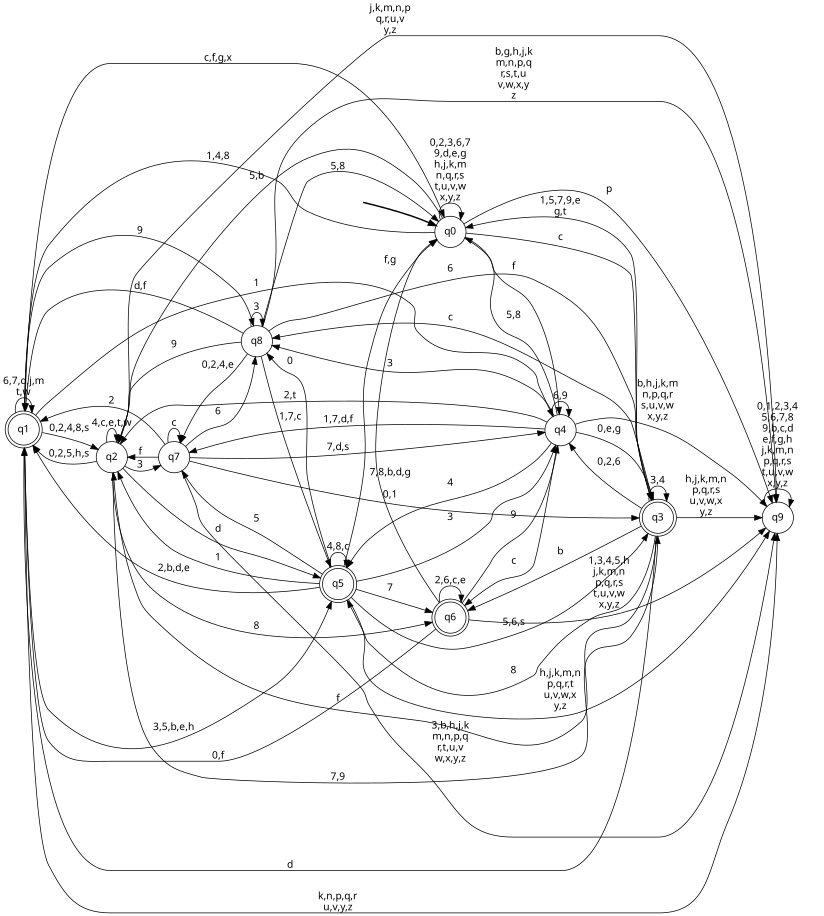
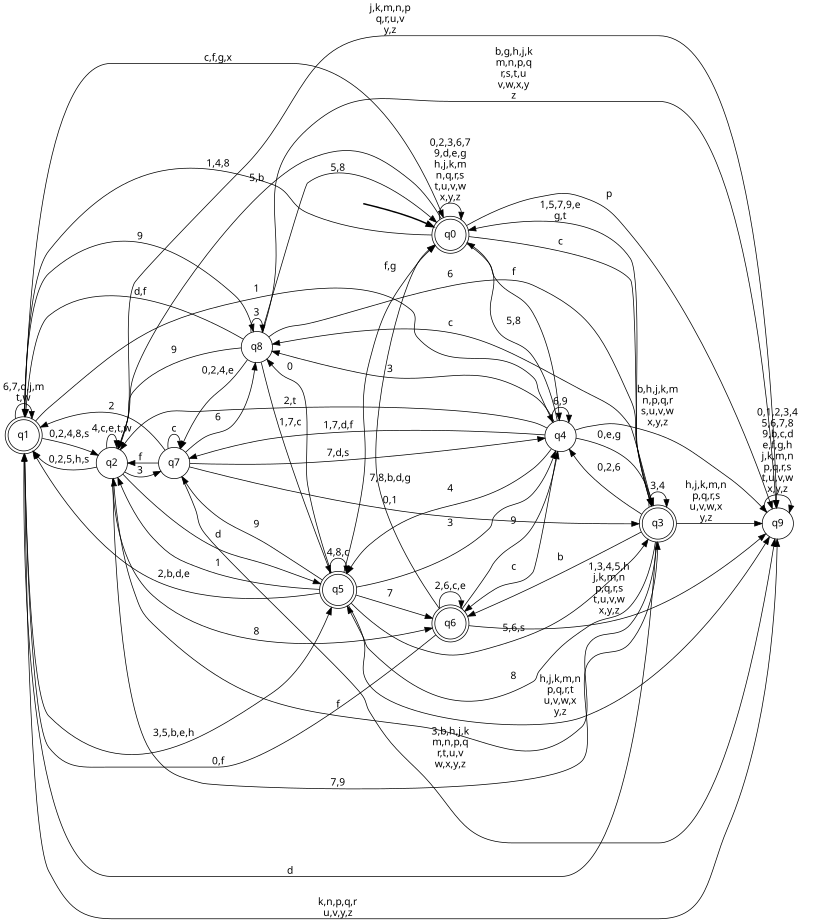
node "q0": shape circle -> doublecircle
edge "q5" -> "q7": label "5" -> "9"
